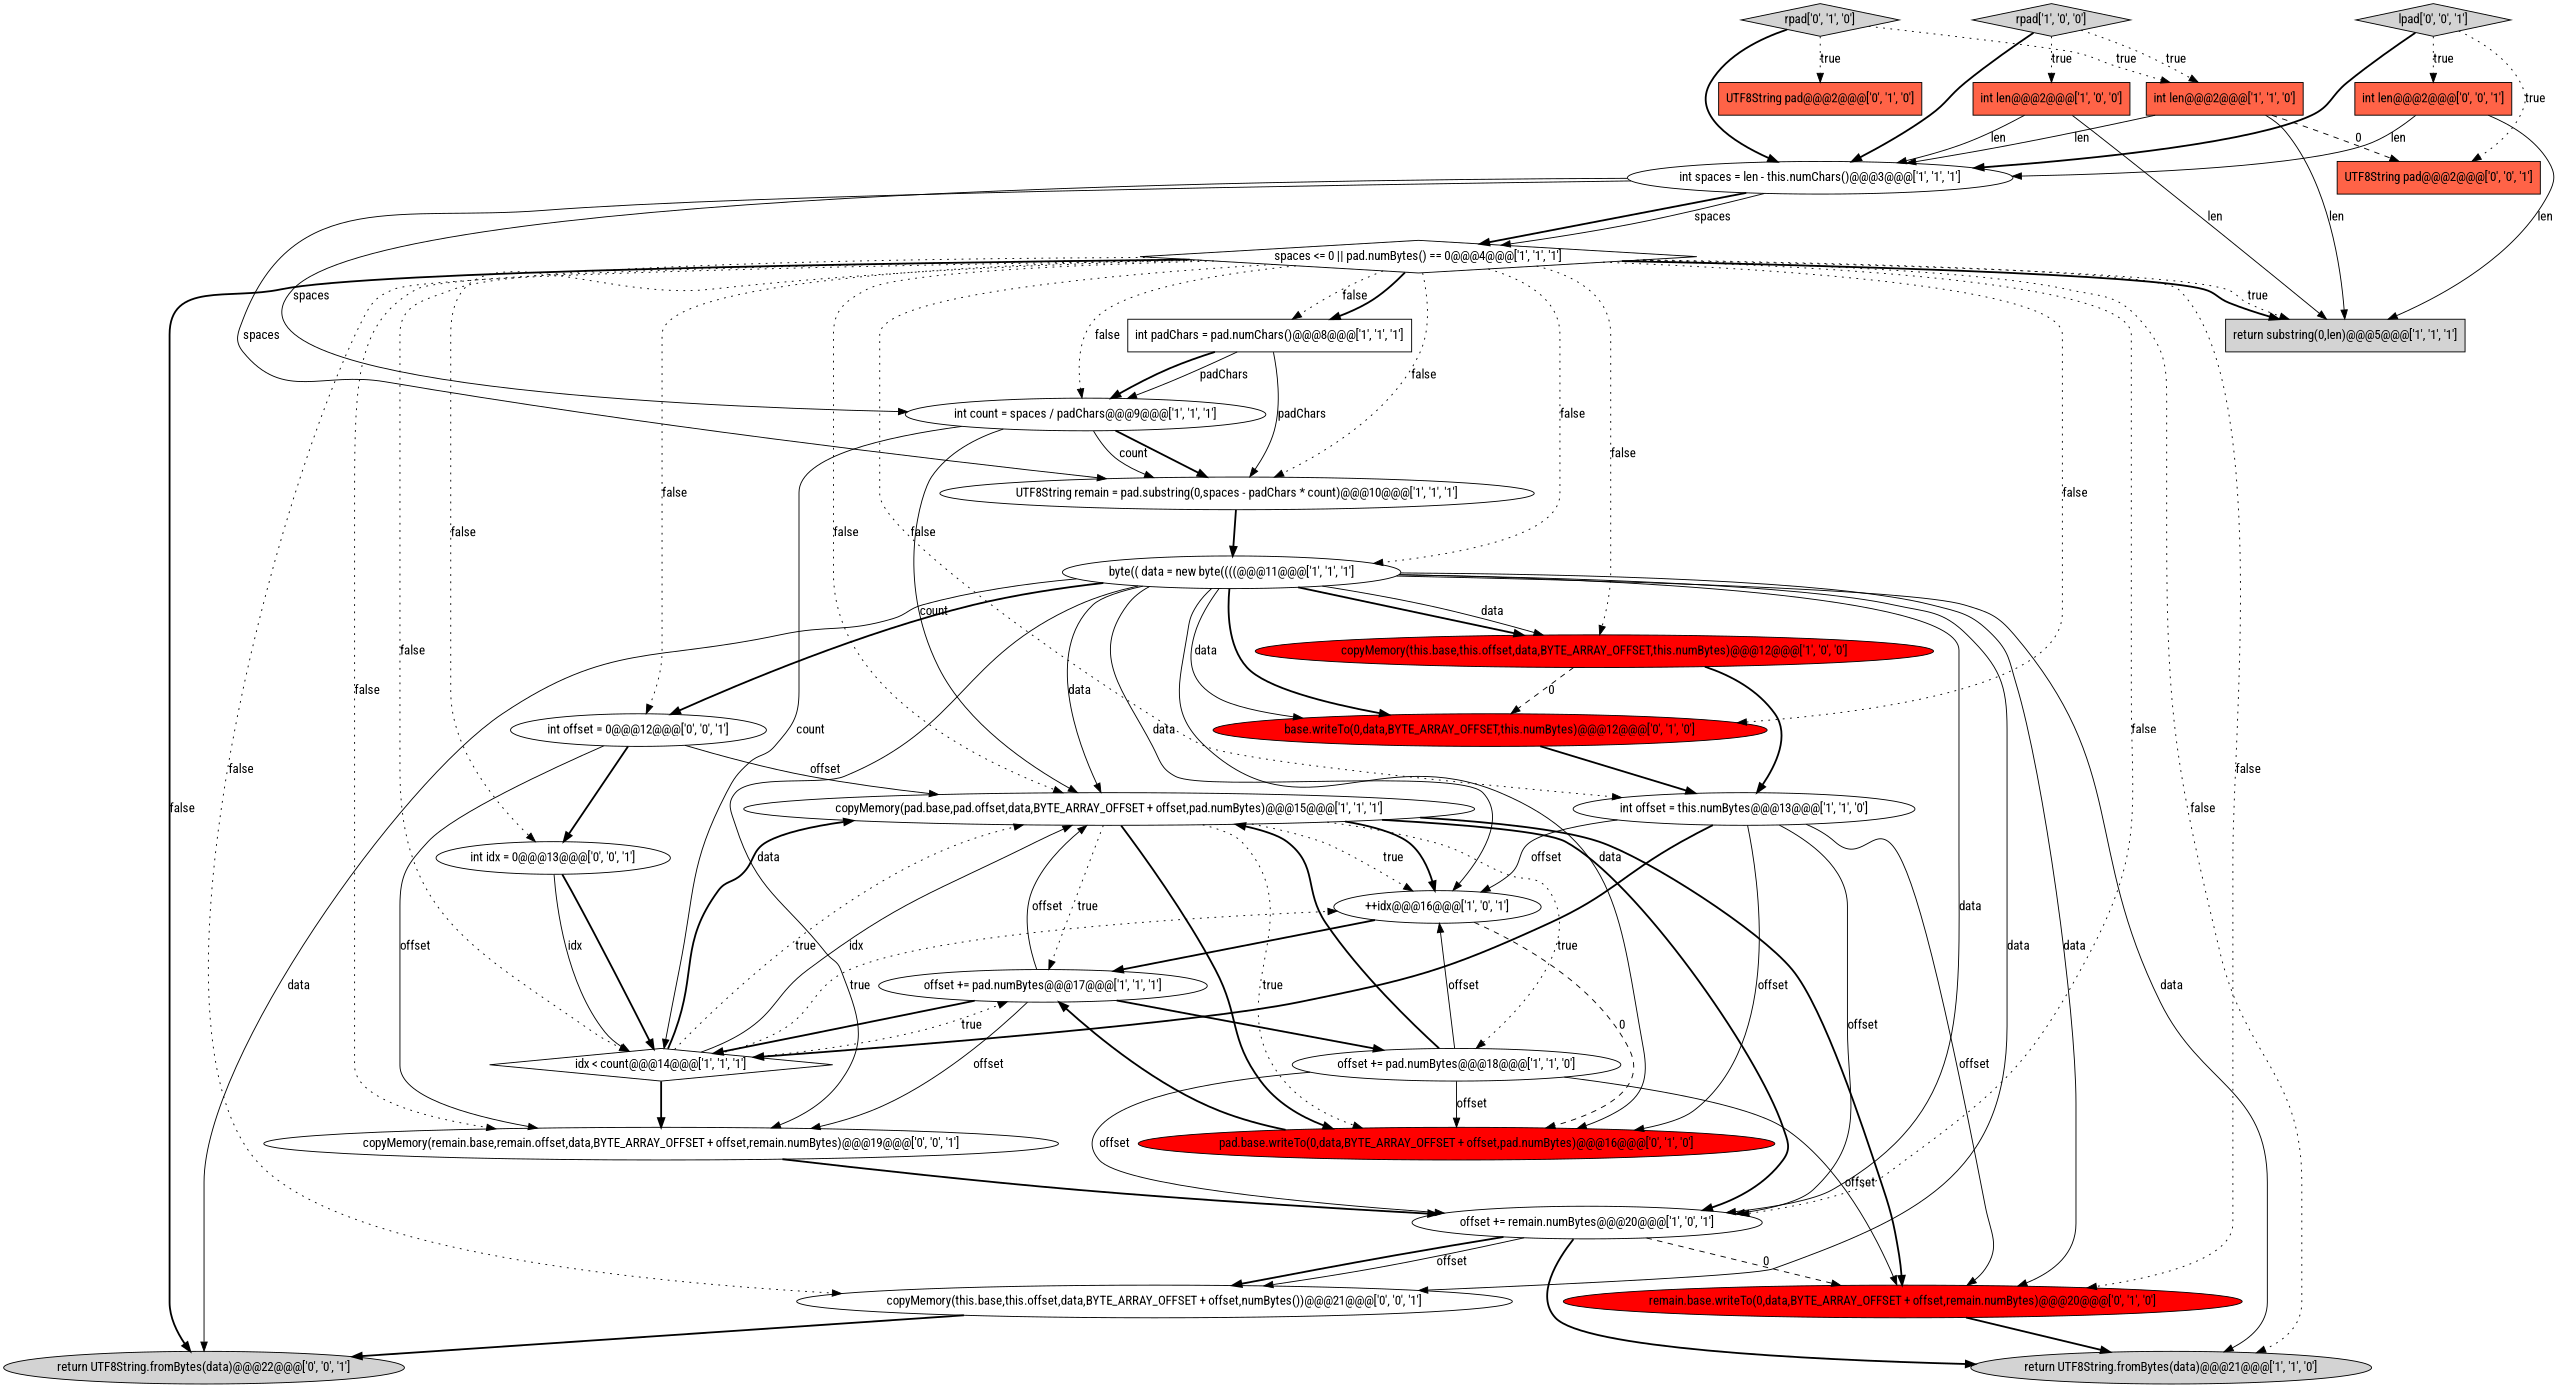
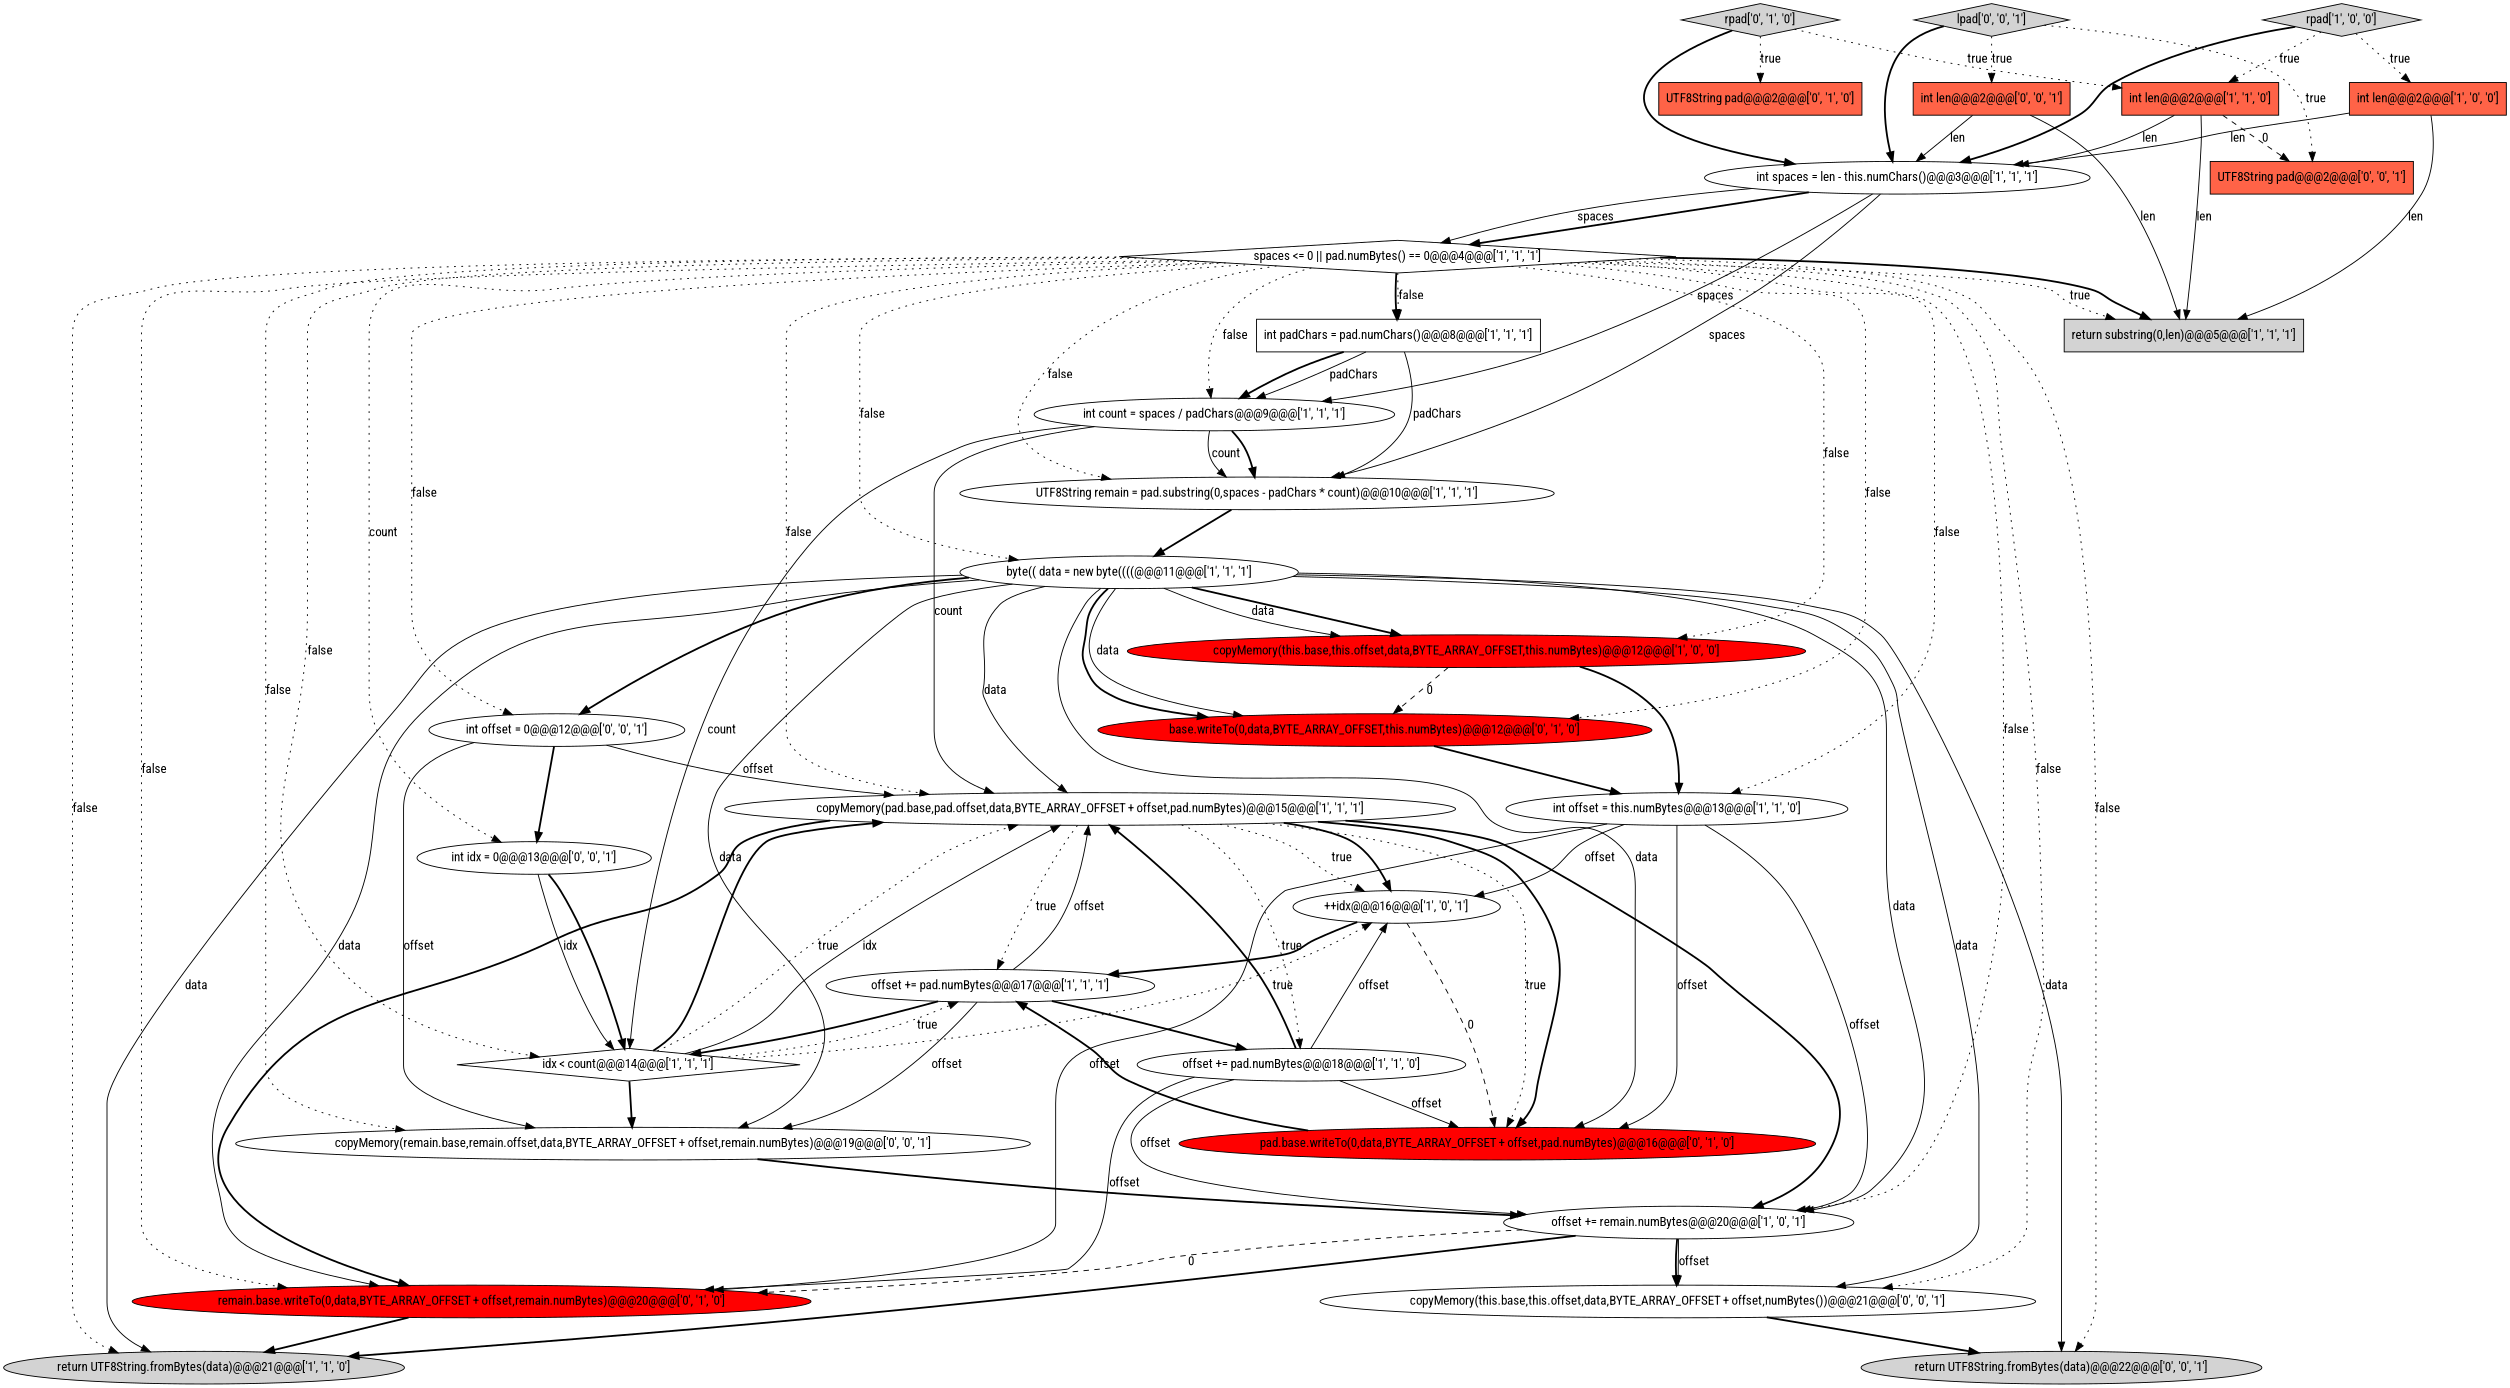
edge "spaces <= 0 || pad.numBytes() == 0@@@4@@@['1', '1', '1']" -> "return UTF8String.fromBytes(data)@@@22@@@['0', '0', '1']": style bold -> dotted
edge "spaces <= 0 || pad.numBytes() == 0@@@4@@@['1', '1', '1']" -> "int idx = 0@@@13@@@['0', '0', '1']": label "false" -> "count"
edge "byte(( data = new byte((((@@@11@@@['1', '1', '1']" -> "++idx@@@16@@@['1', '0', '1']": removed, label "data"
edge "int offset = this.numBytes@@@13@@@['1', '1', '0']" -> "idx < count@@@14@@@['1', '1', '1']": removed
